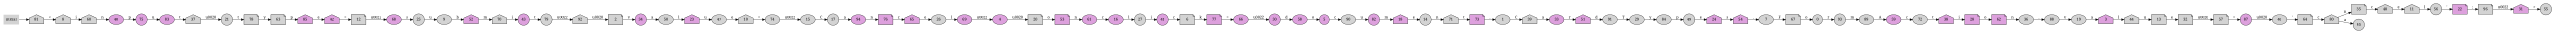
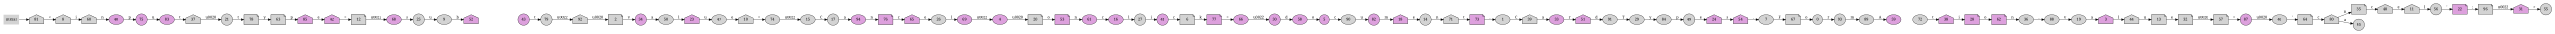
node "70": removed
edge "59" -> "72": removed, label "c"
